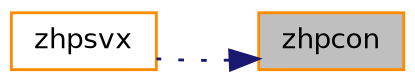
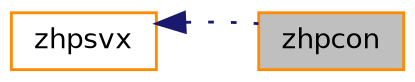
edge "zhpsvx" -> "zhpcon": reversed
